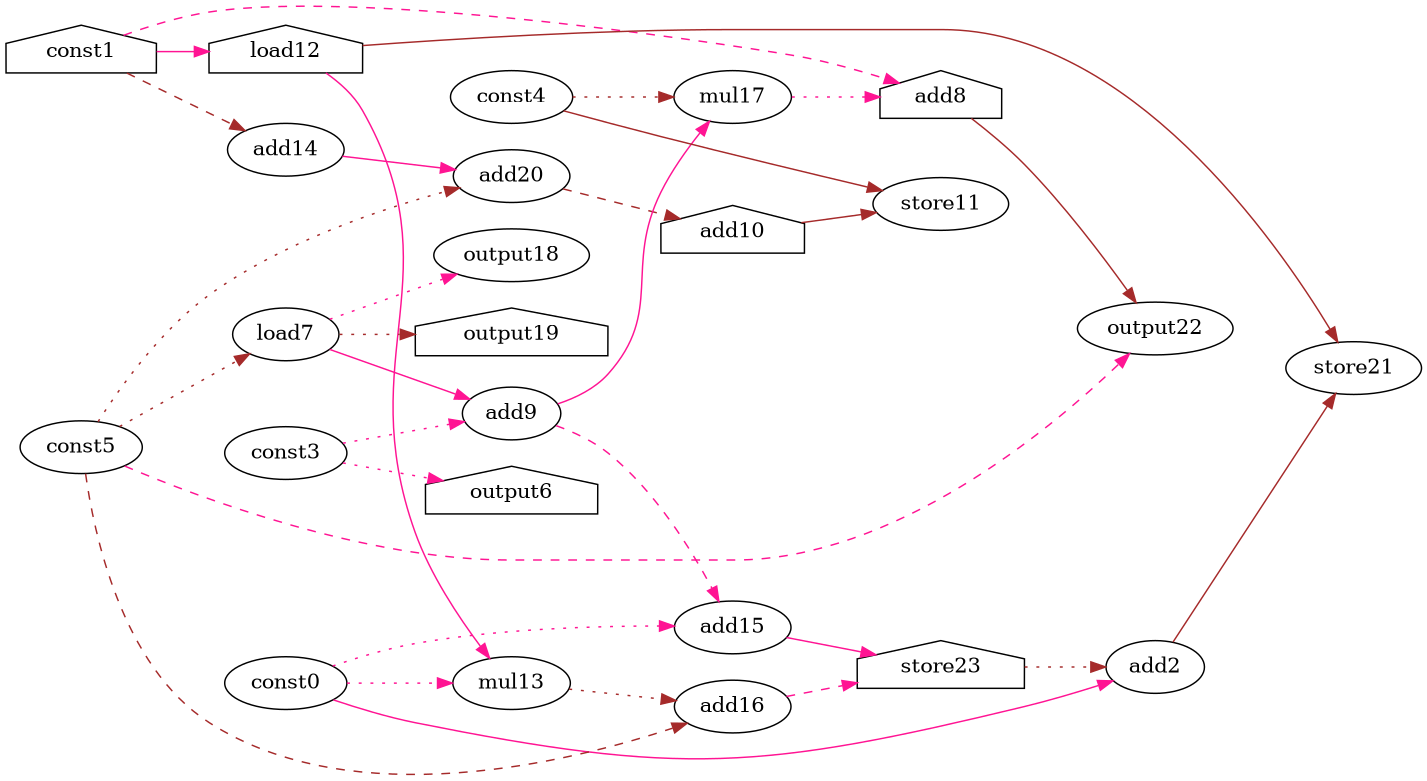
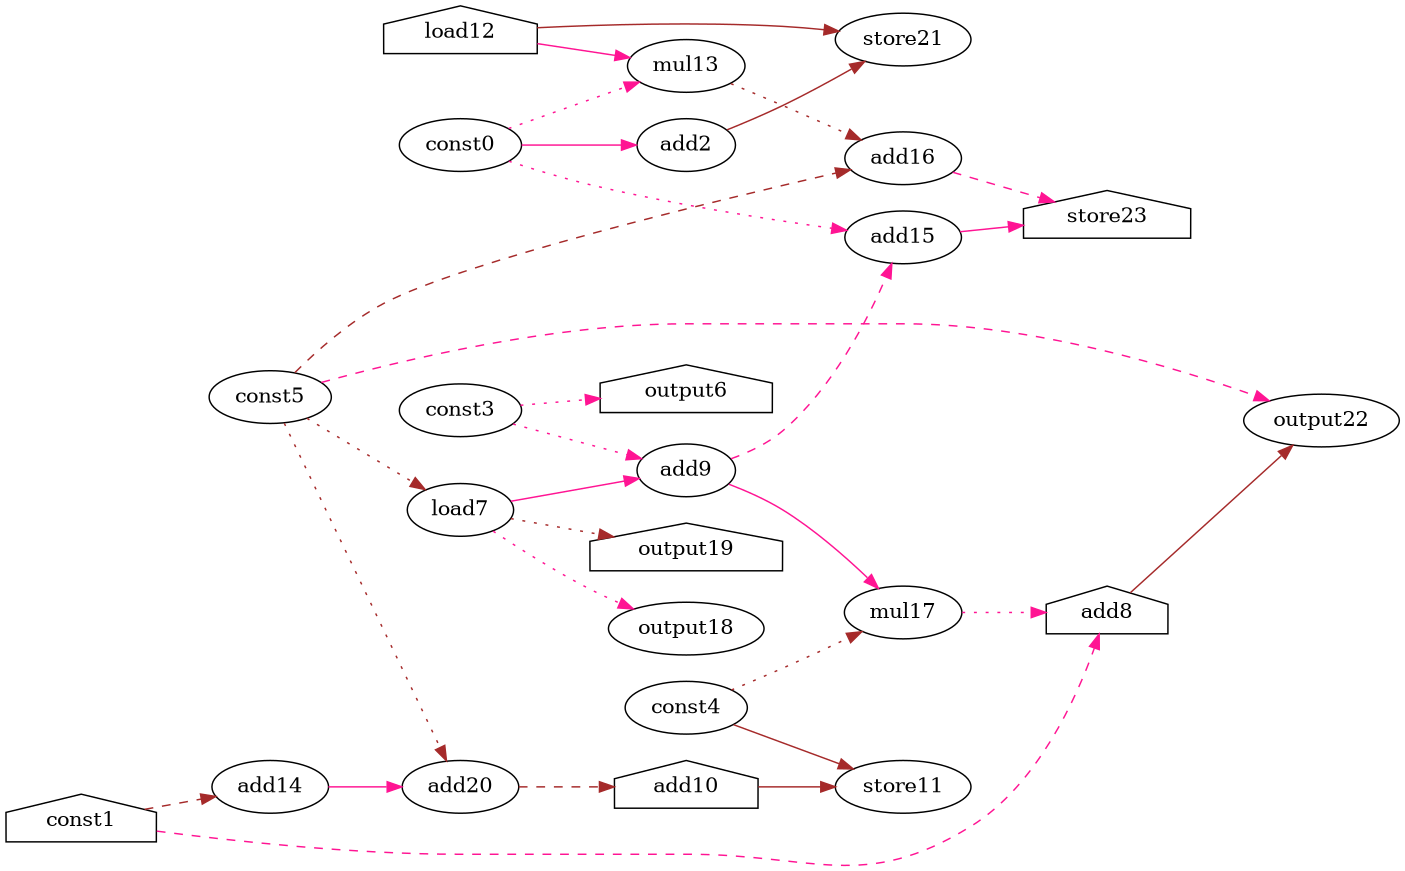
edge "const1" -> "load12": removed
edge "store23" -> "add2": removed
